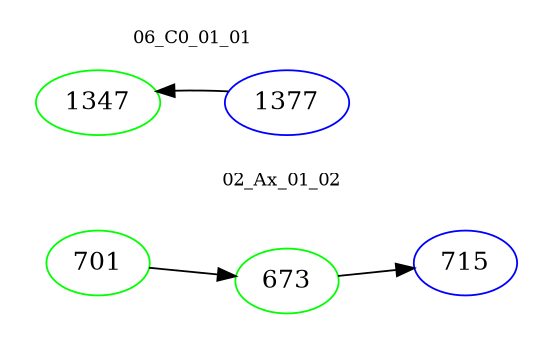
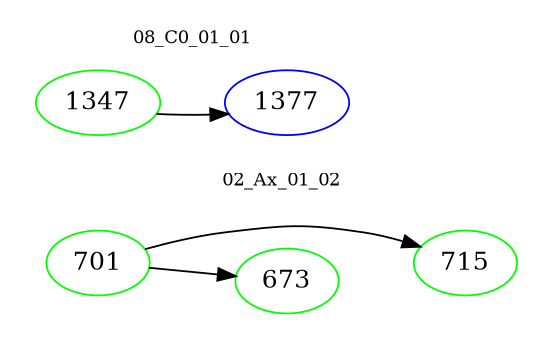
cluster "06_C0_01_01": label "06_C0_01_01" -> "08_C0_01_01"
edge "1377" -> "1347": reversed
node "715": color blue -> green
edge "673" -> "715": now "701" -> "715"
